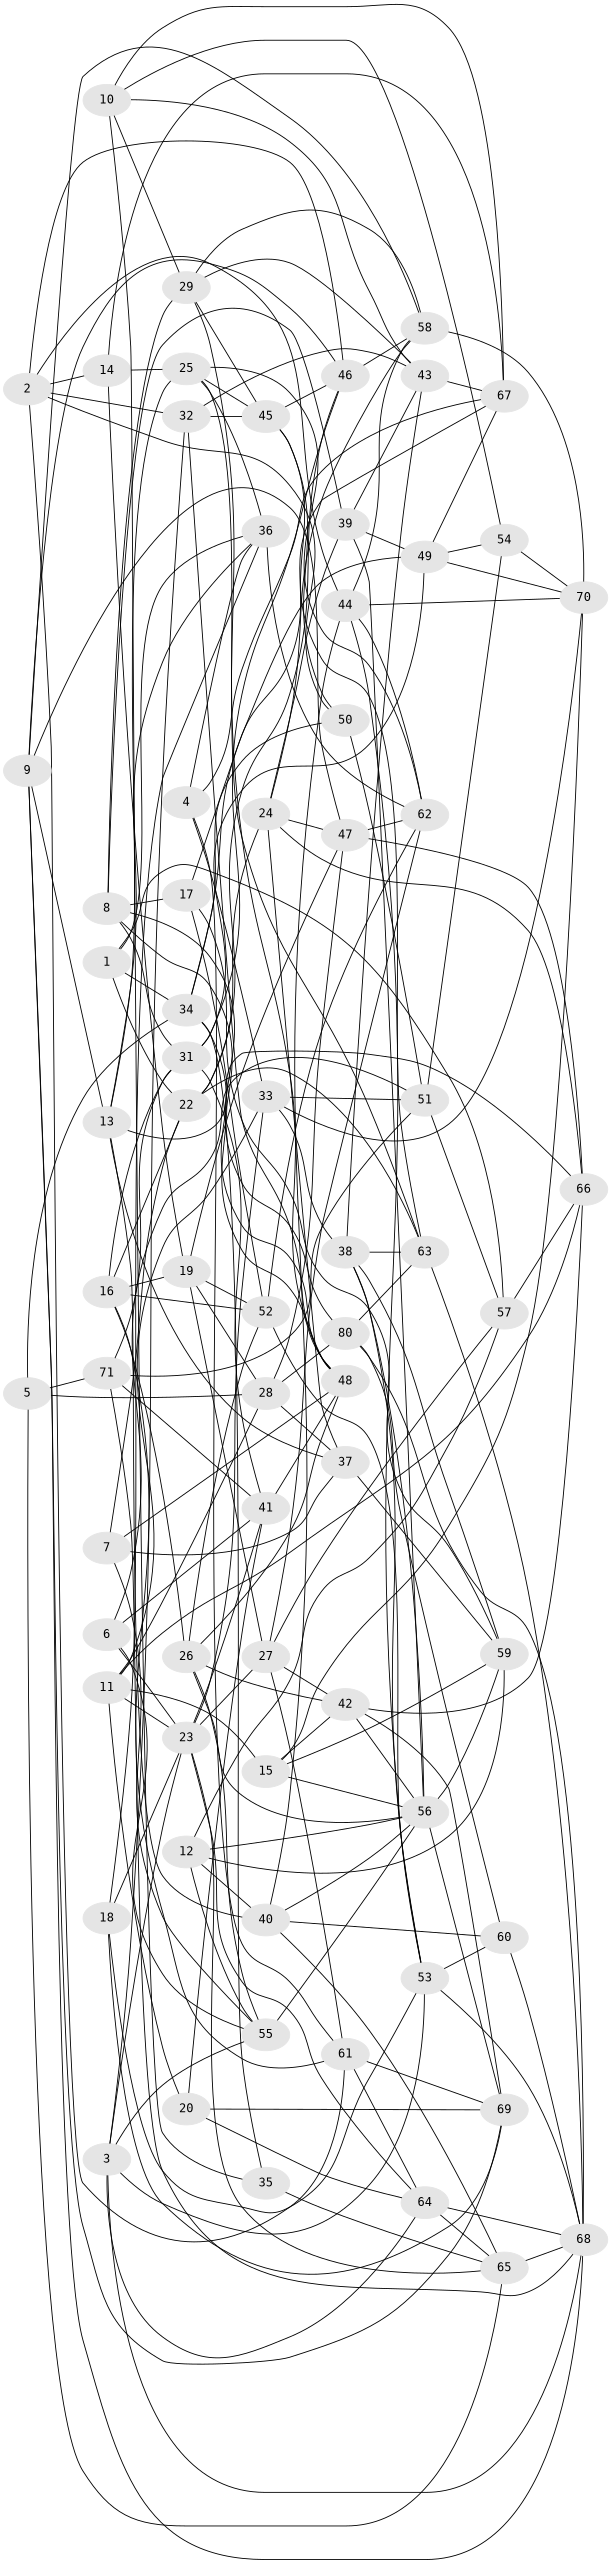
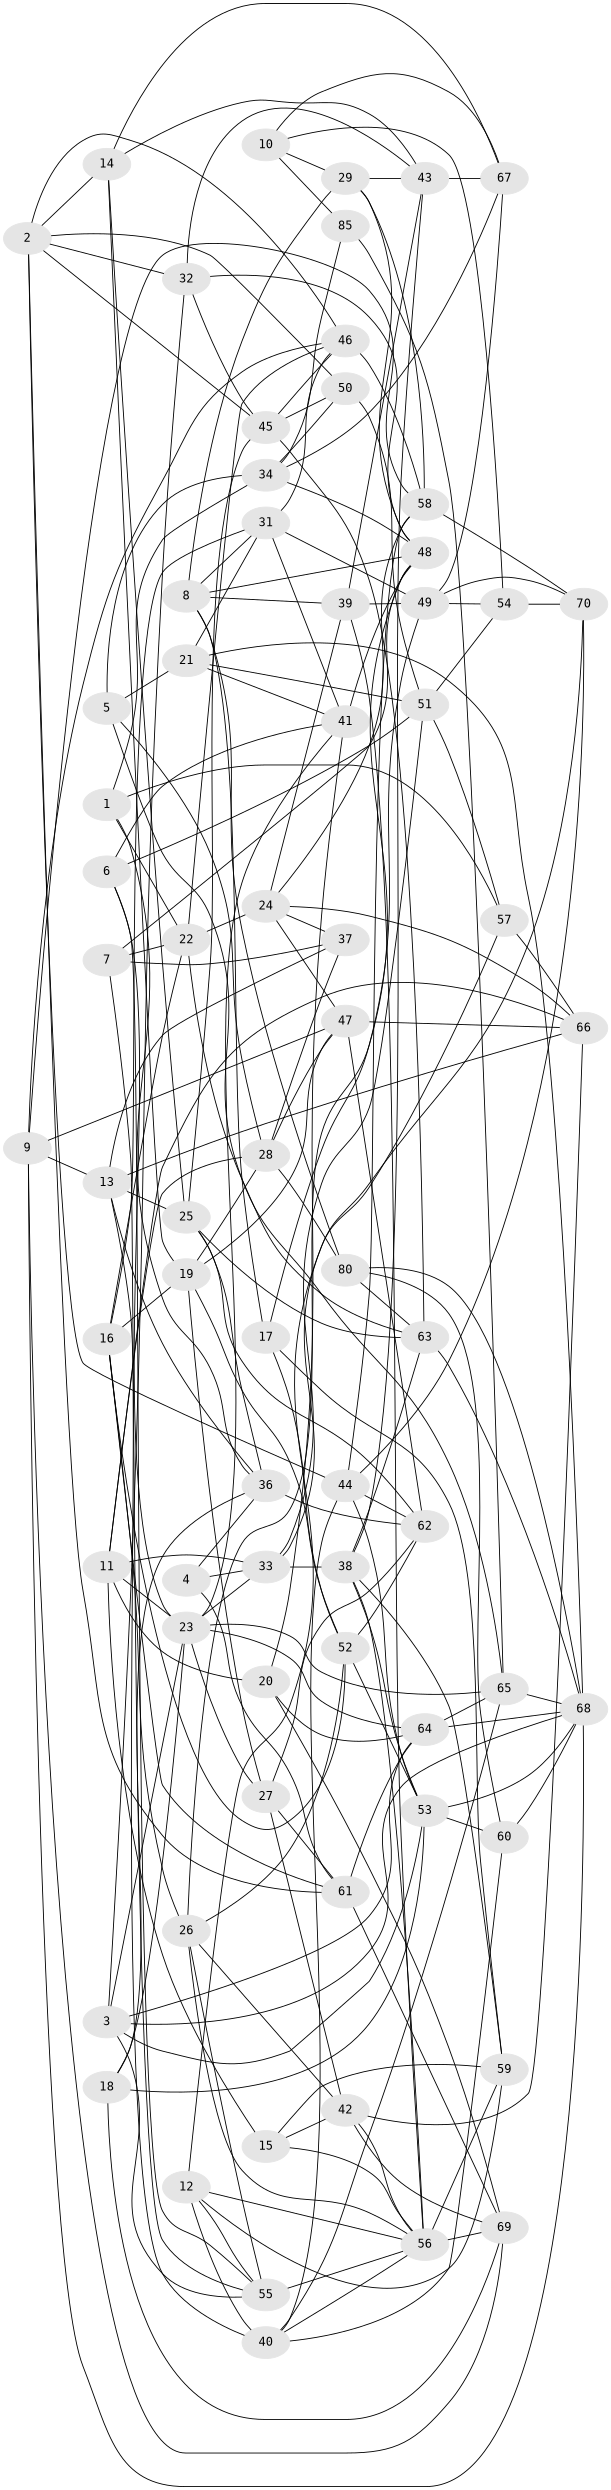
edge "10" -- "43": now "14" -- "43"
edge "29" -- "45": now "2" -- "45"
edge "67" -- "4": removed
edge "70" -- "15": removed
node "71": label "71" -> "21"
edge "57" -- "27": removed
edge "37" -- "59": removed
node "35": label "35" -> "85"
